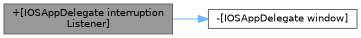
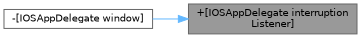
edge "+[IOSAppDelegate interruption Listener]" -> "-[IOSAppDelegate window]": reversed
